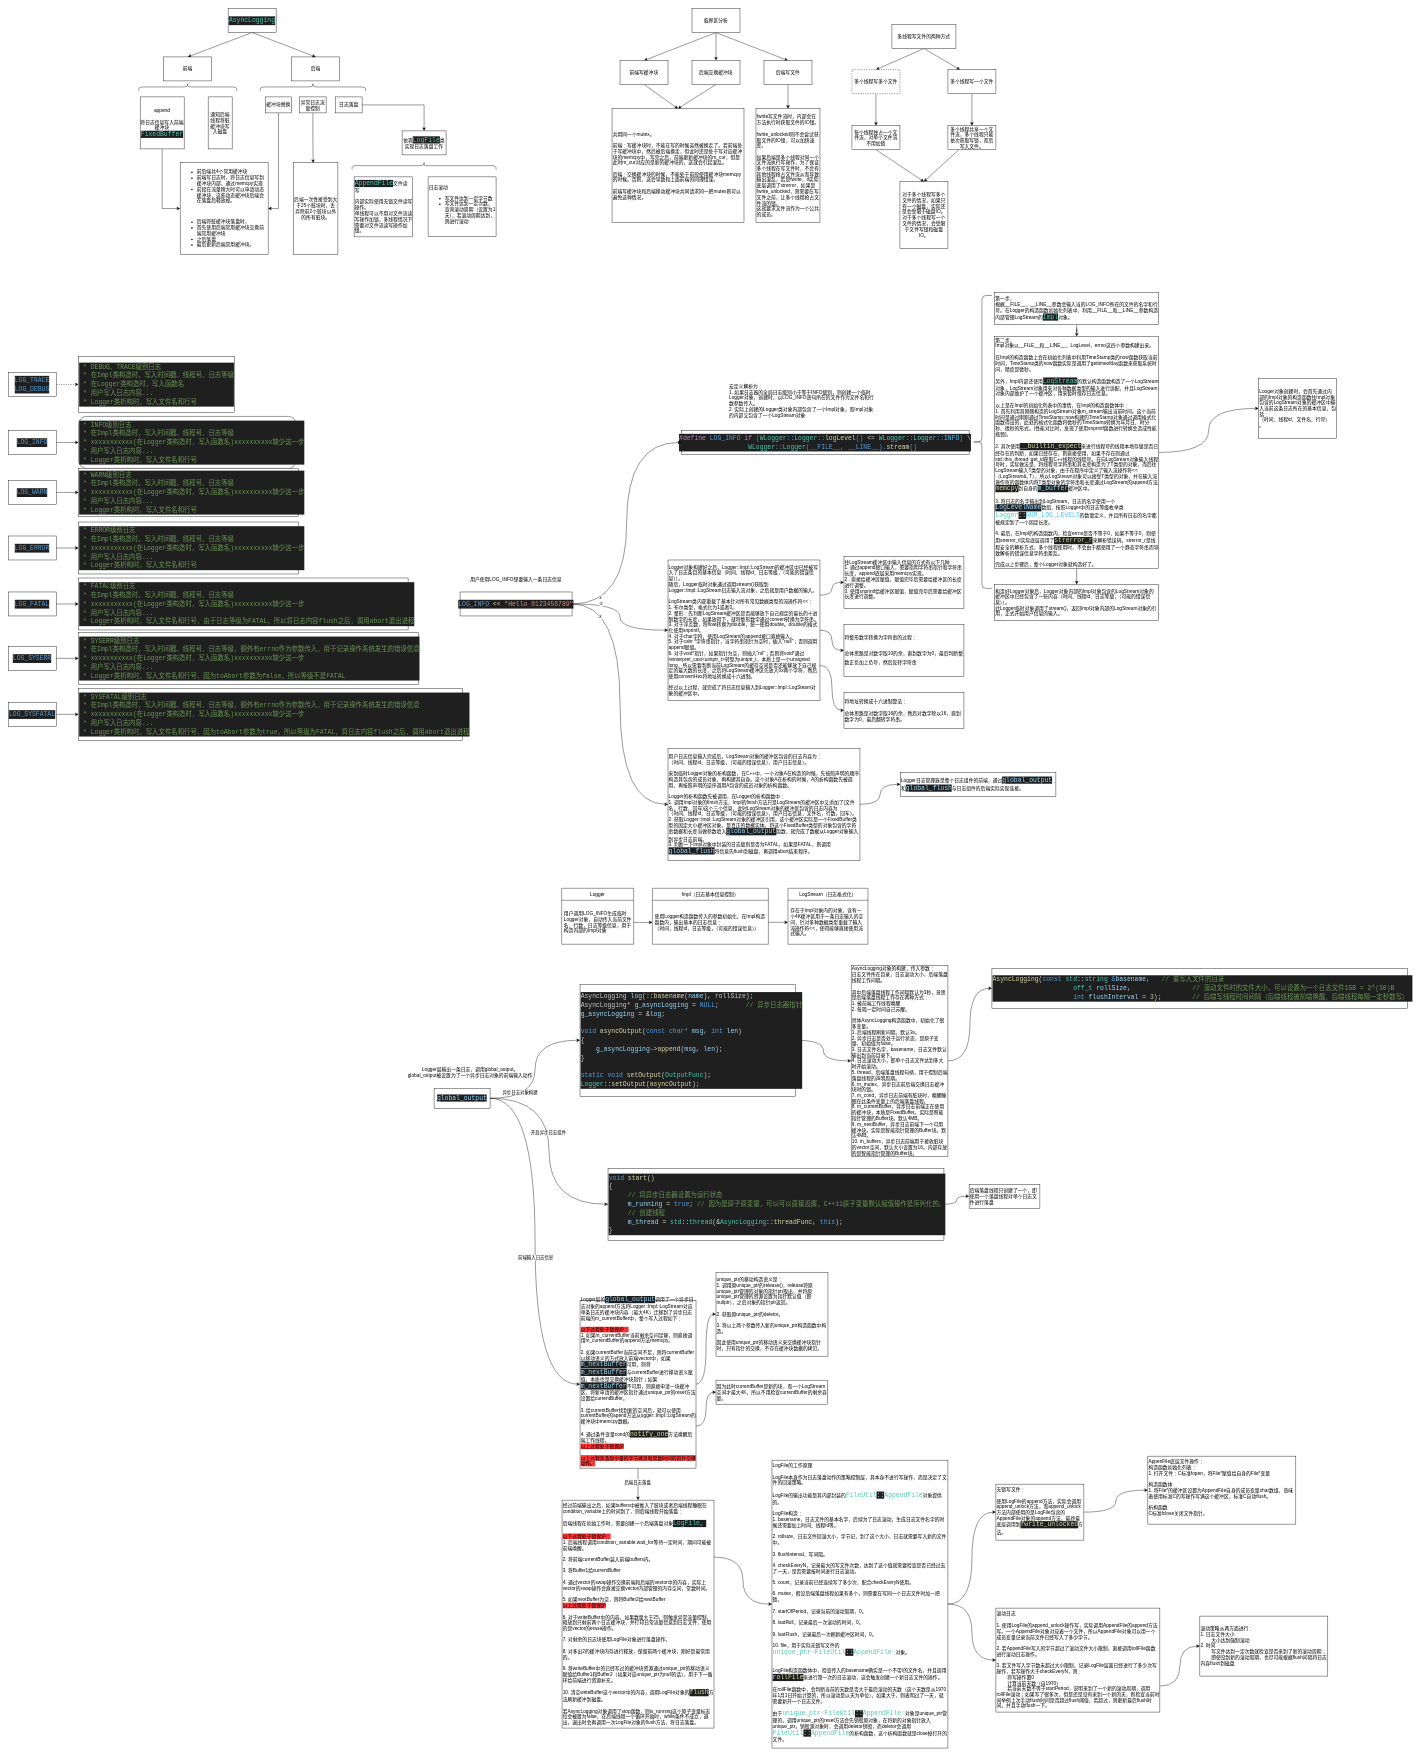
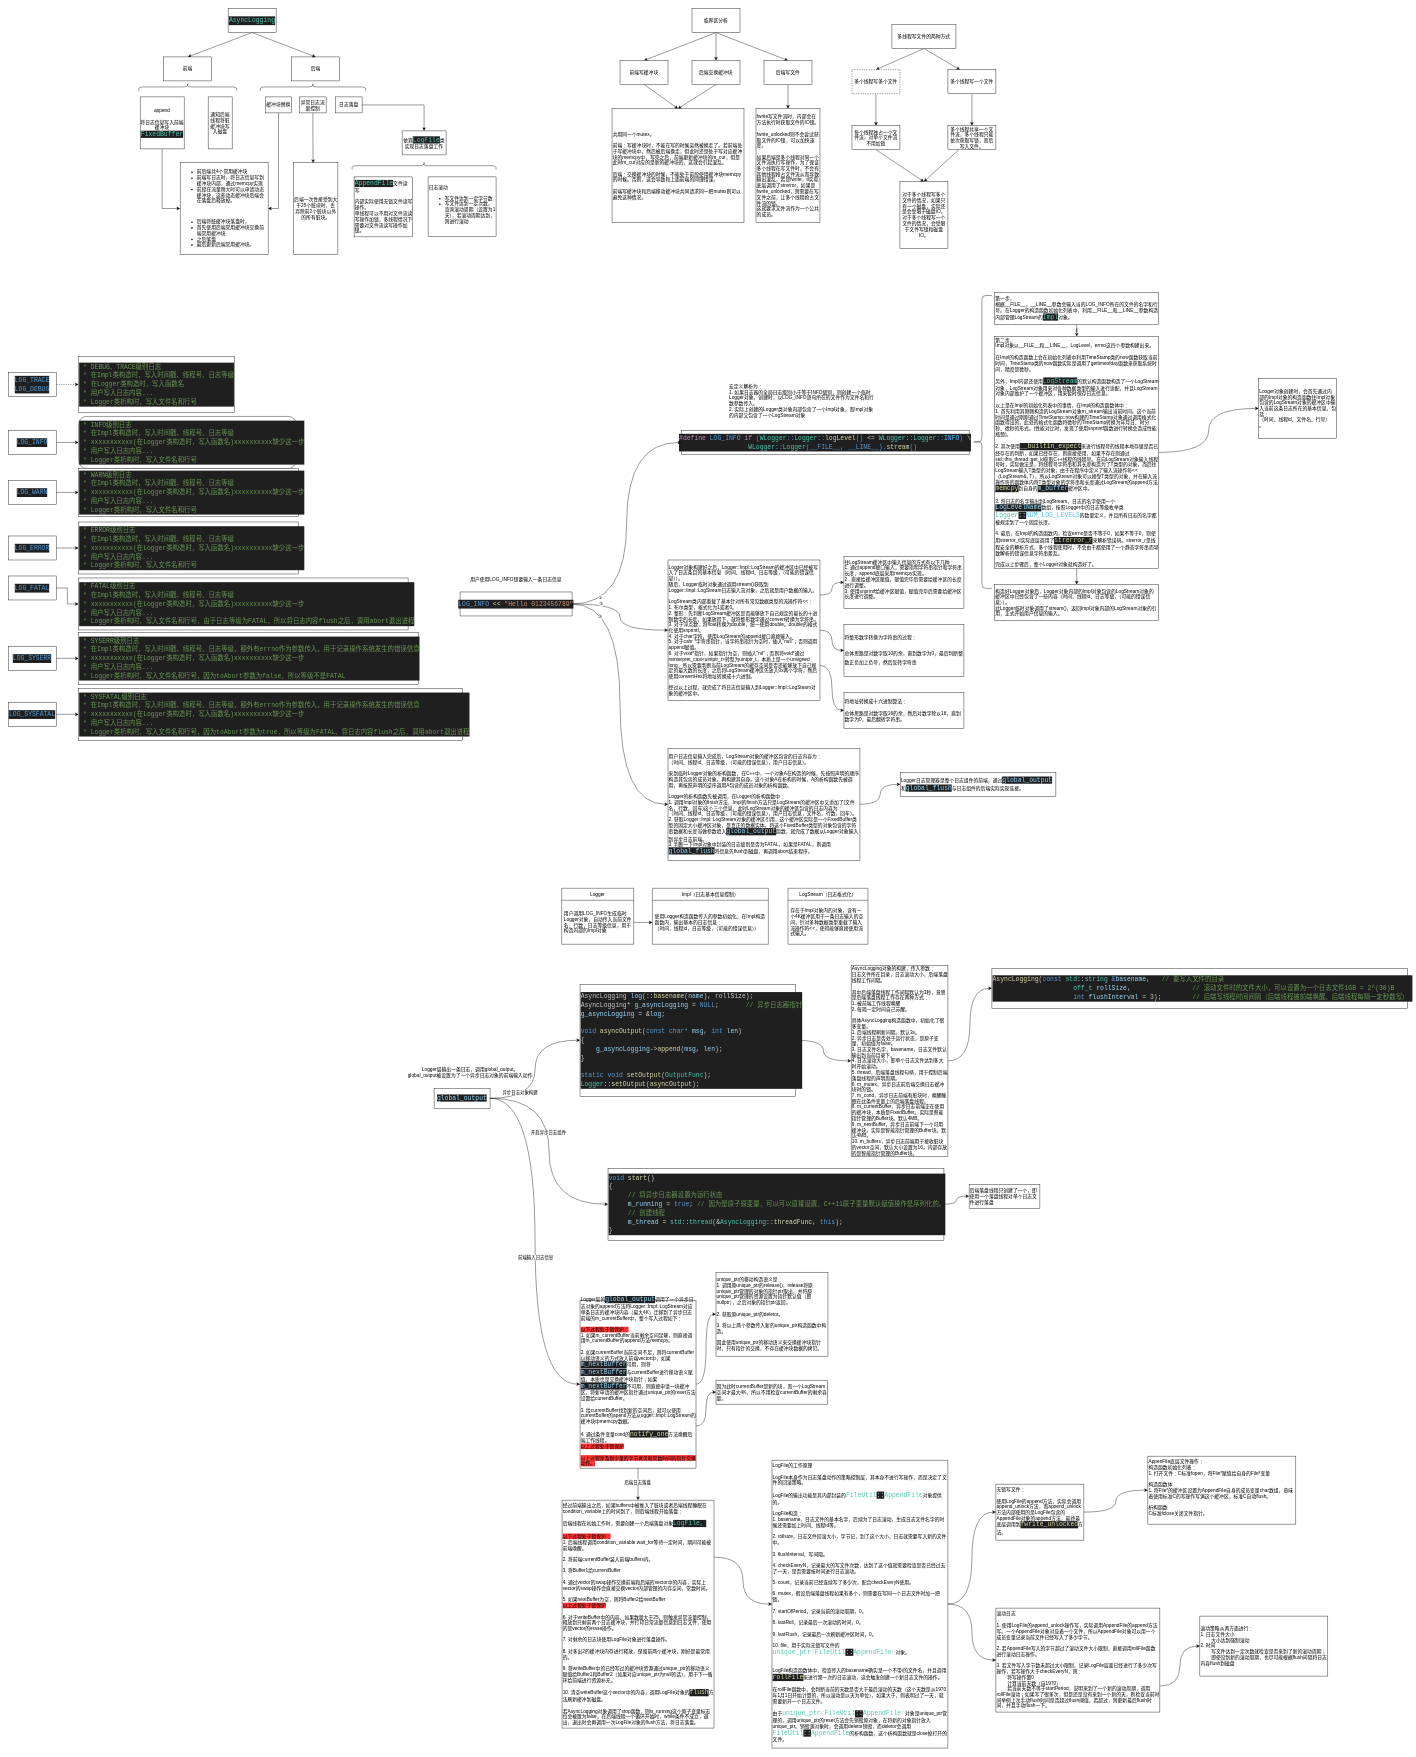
node "LOG_FATAL": moved (32, 604) -> (32, 588)
edge "使用Logger构造函数传入的参数初始化，在Impl构造函数内，输出基本的日志信息： （时间，线程id，日志等级，（可能的错误信息））" -> "存在于Impl对象内的对象，含有一个4K缓冲区用于一条日志输入的空间，针对多种数据类型重载了输入流操作符<<，使得能够直接使用流式输入。": removed
